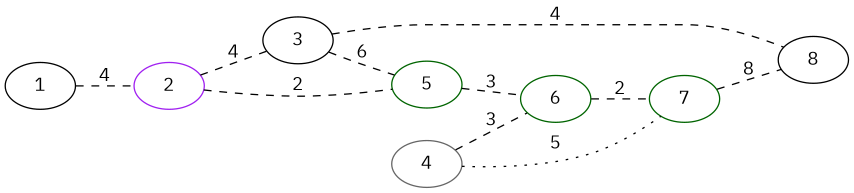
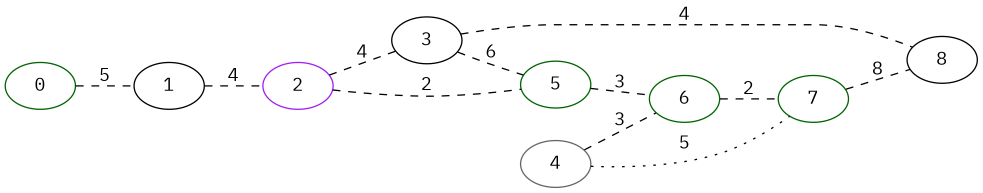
node "0": added
